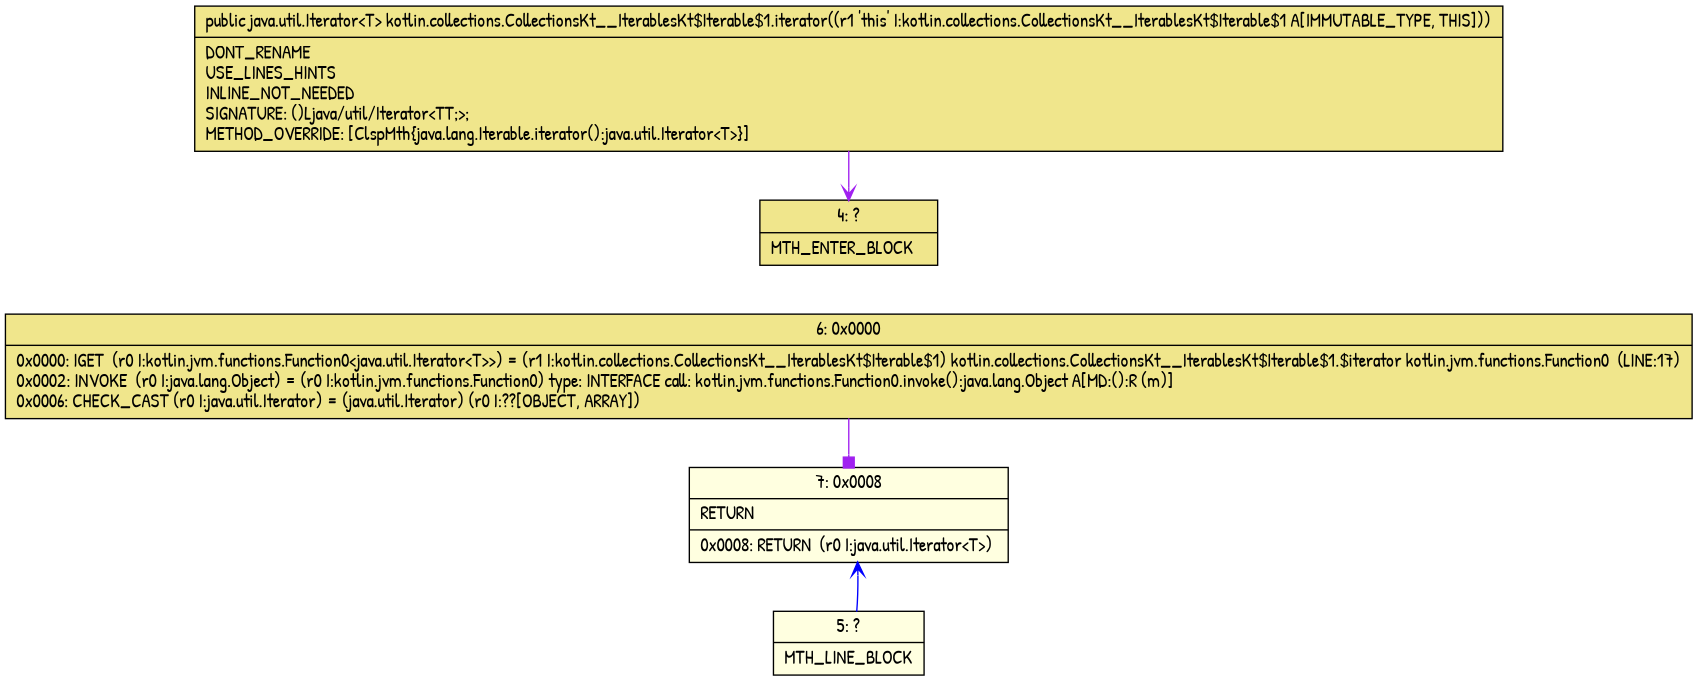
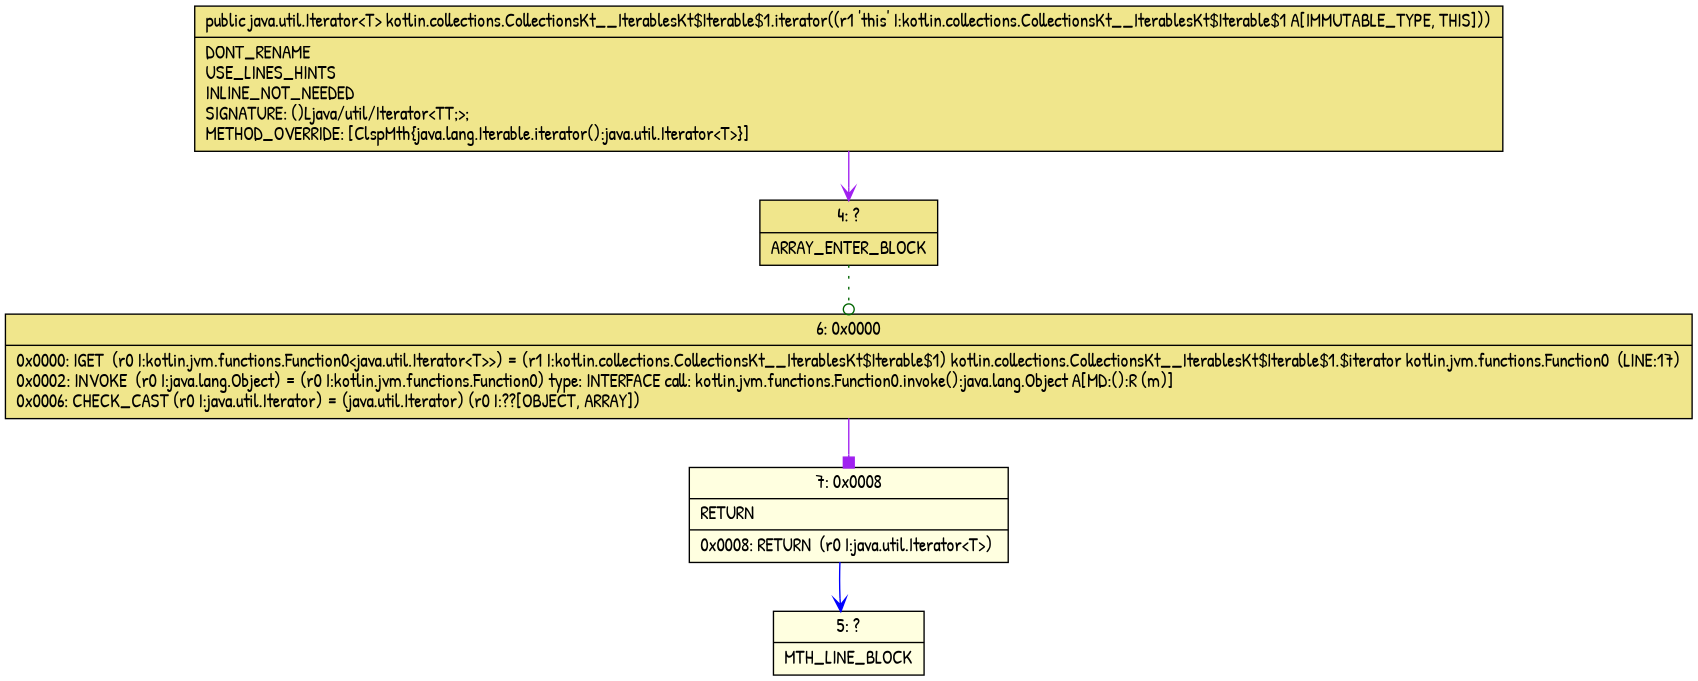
node "4: ?": text "MTH_ENTER_BLOCK" -> "ARRAY_ENTER_BLOCK"
edge "4: ?" -> "6: 0x0000": added
edge "5: ?" -> "7: 0x0008": reversed
